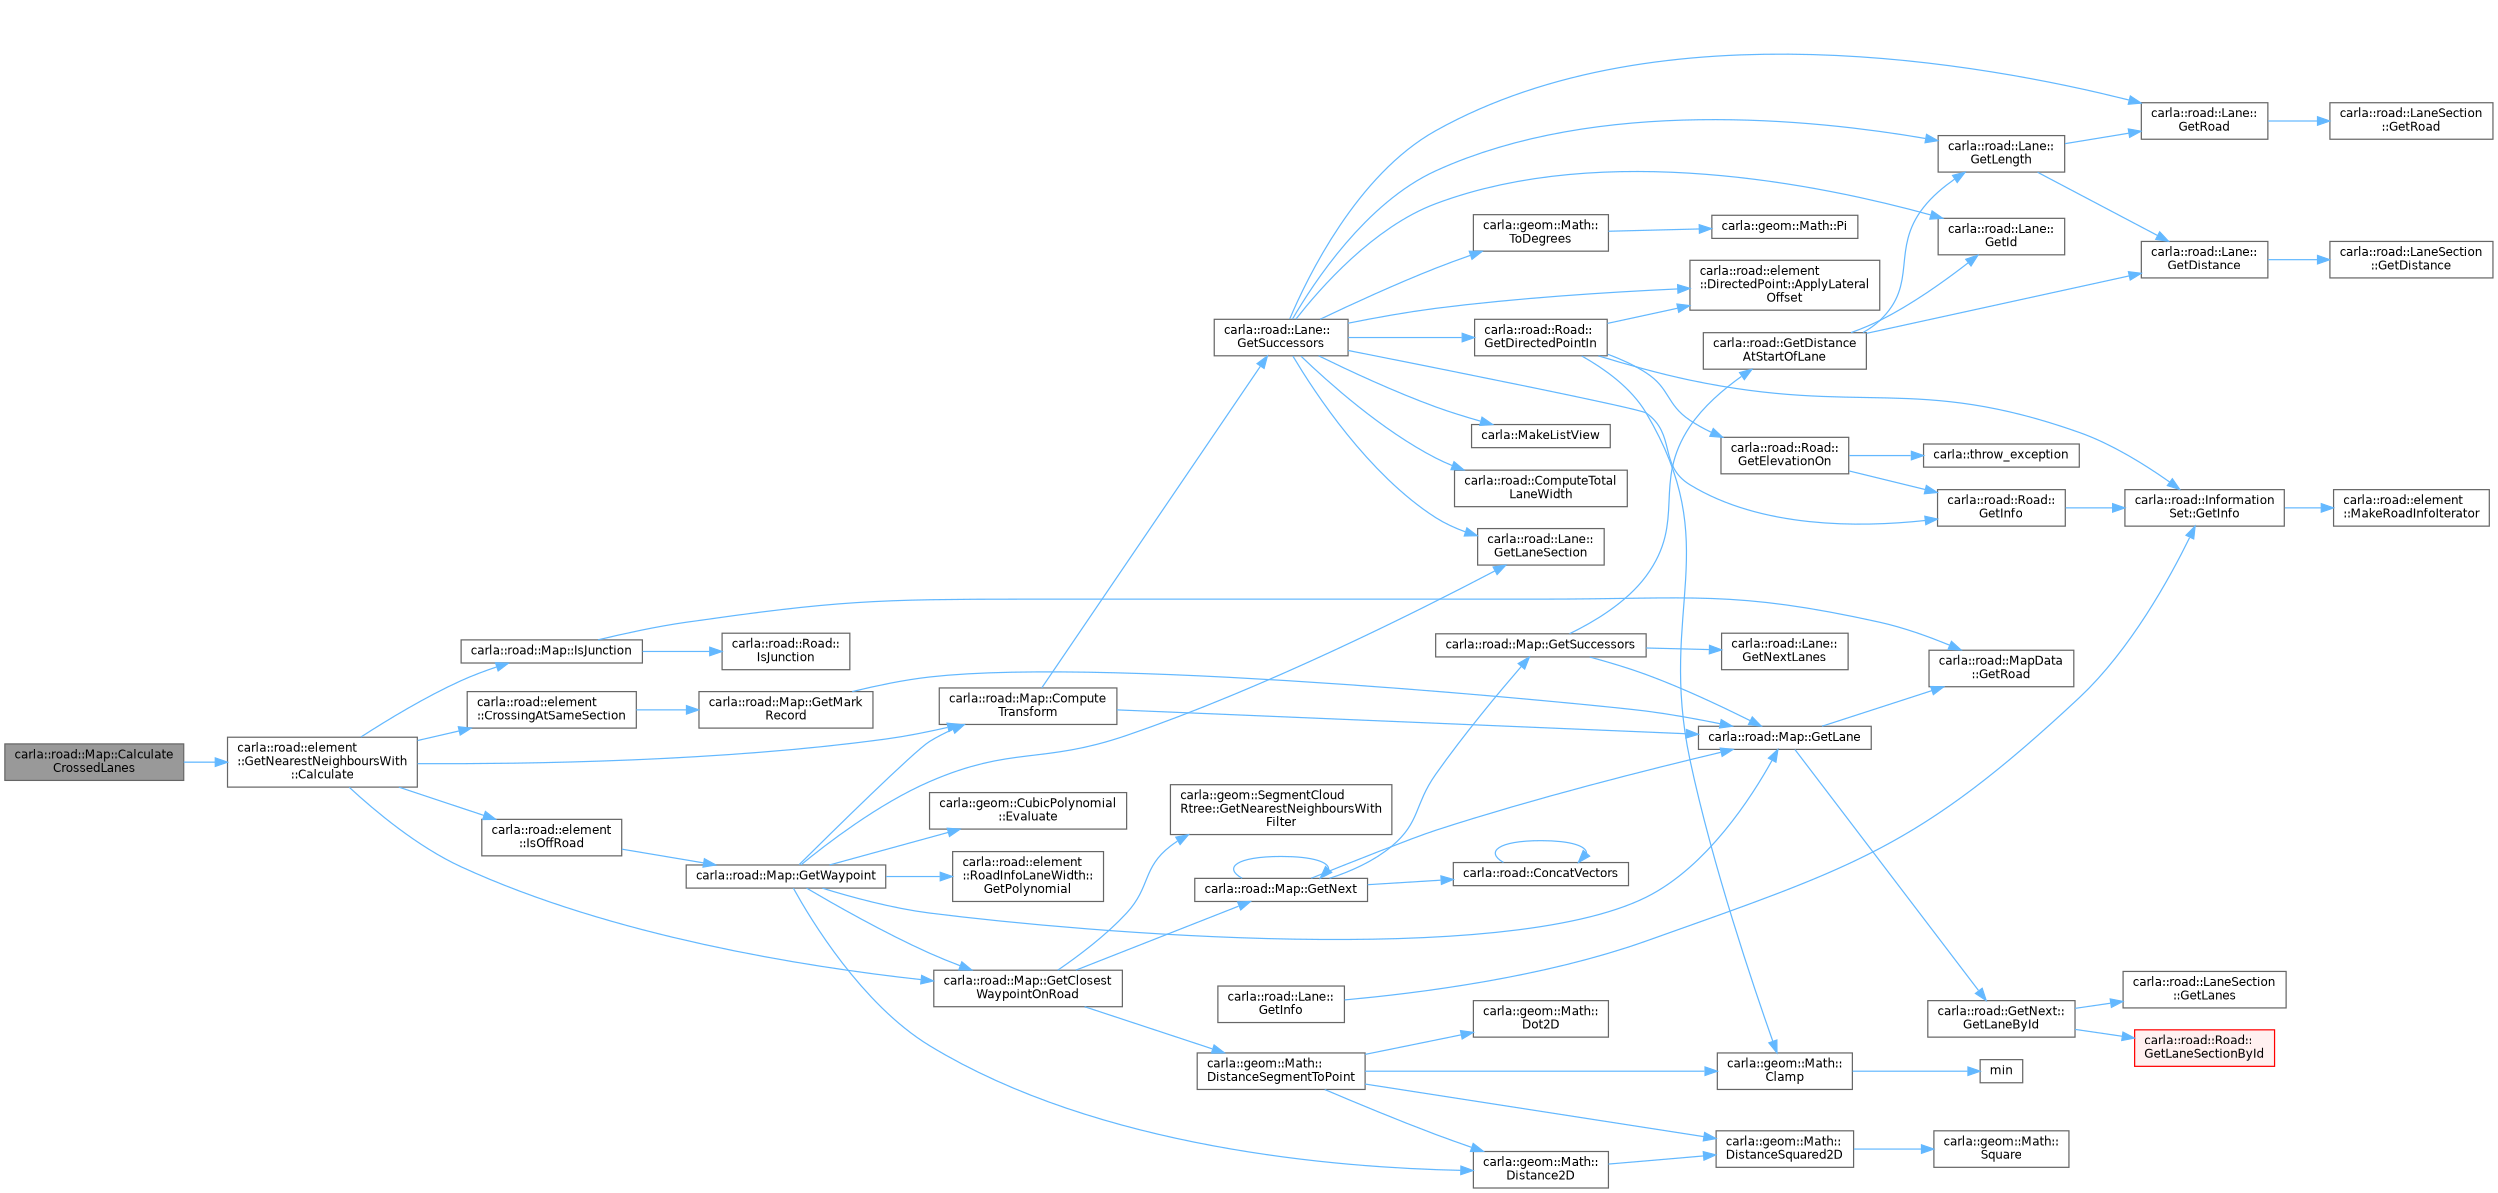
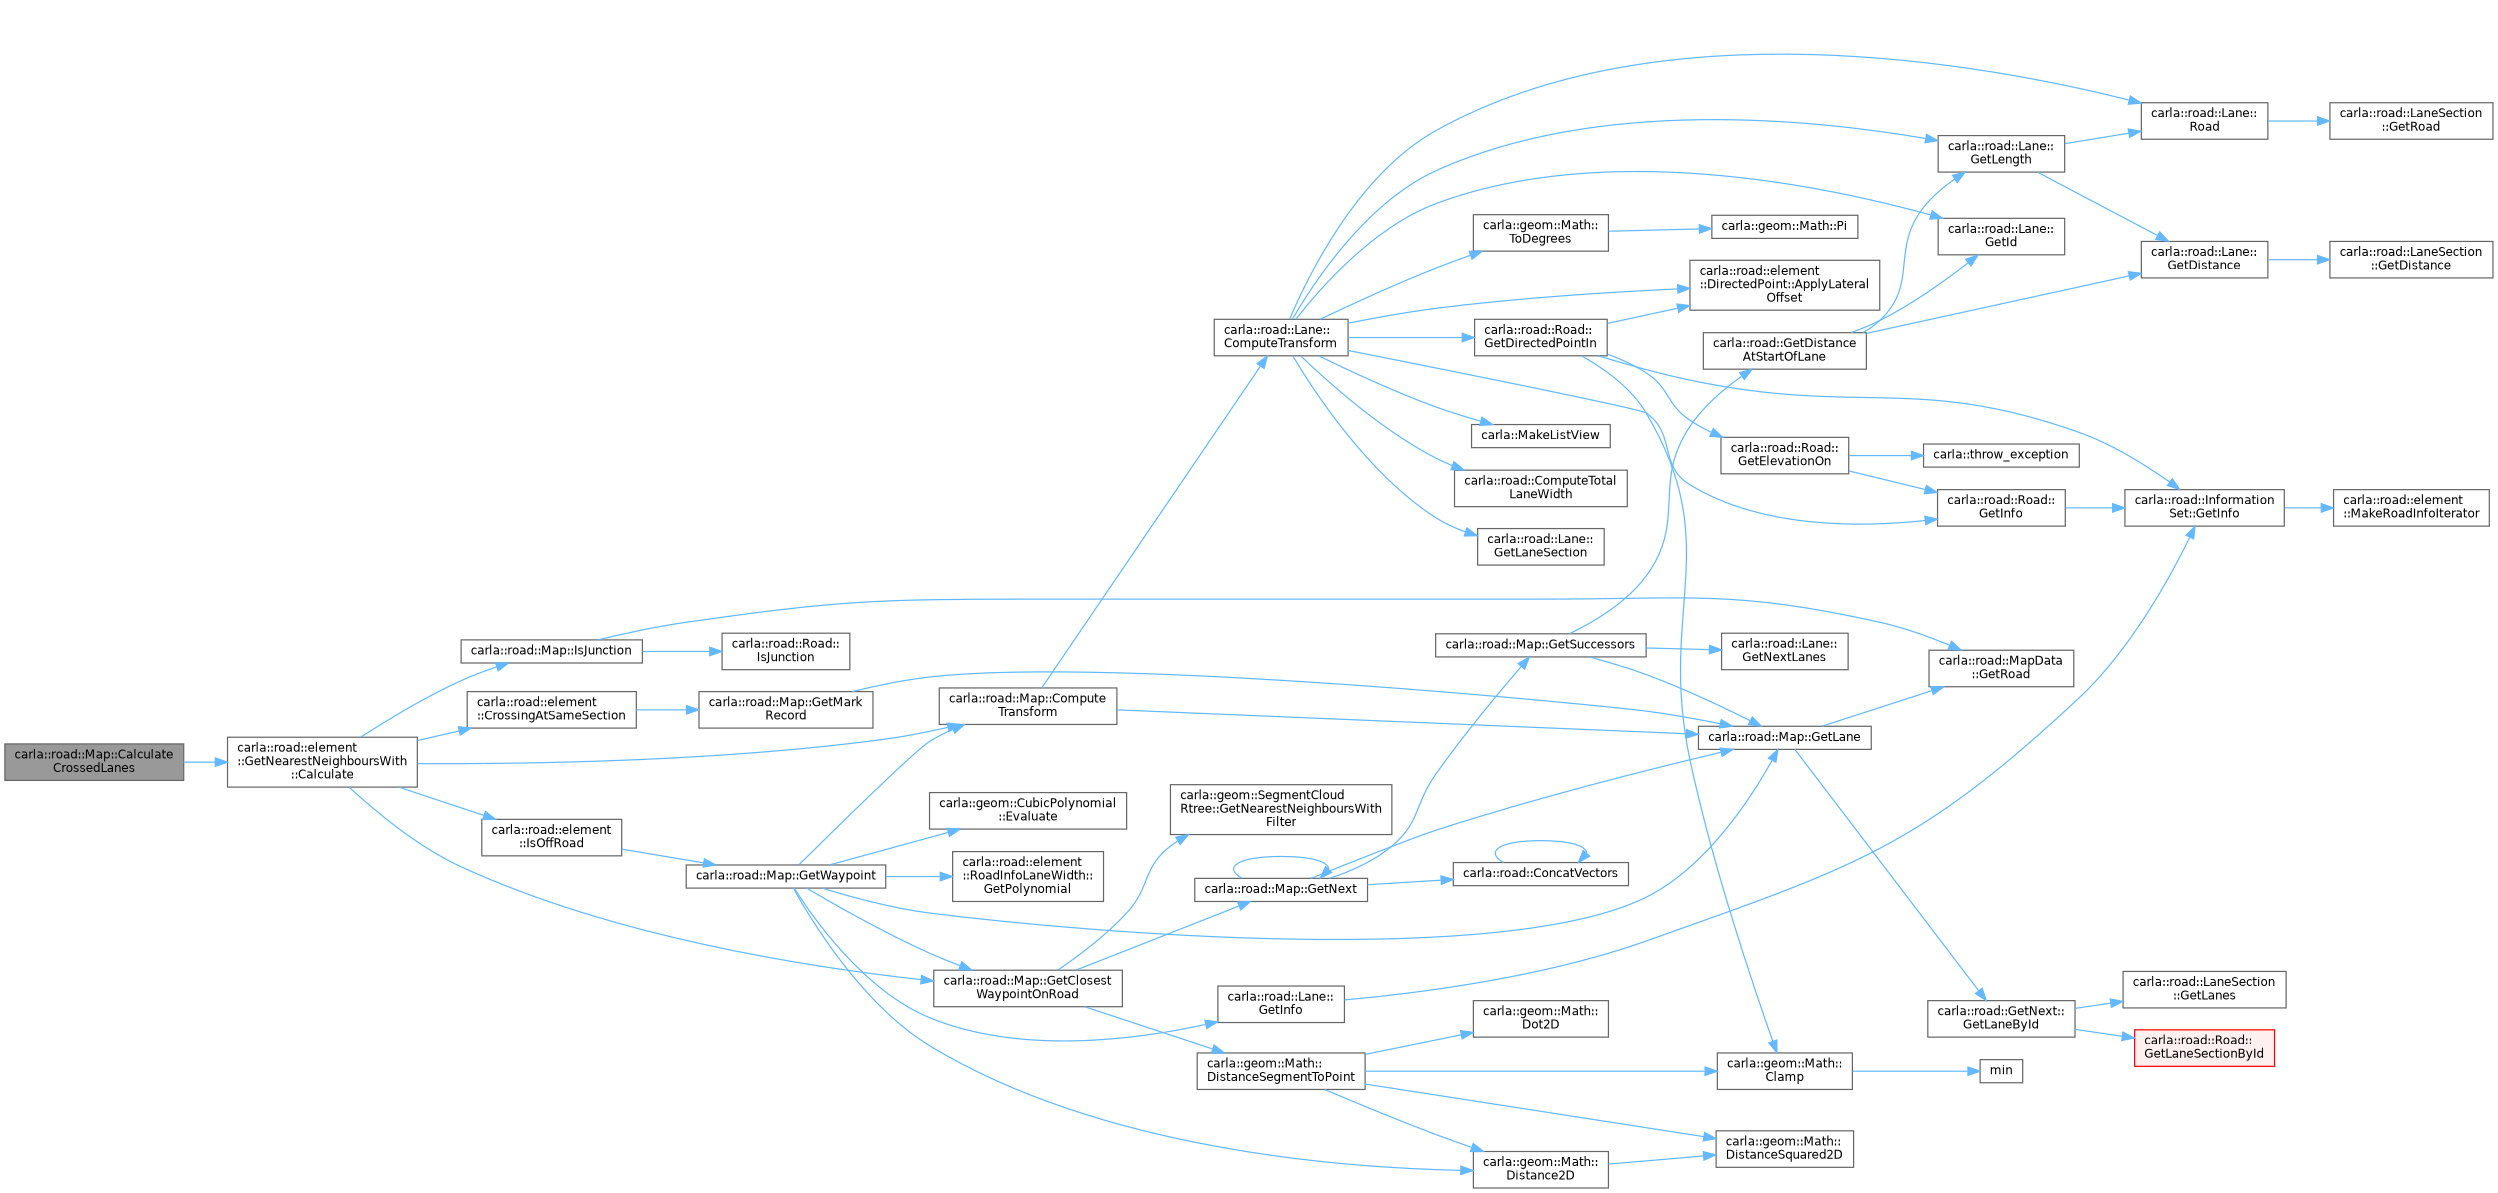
node "carla::road::Lane:: GetRoad": label "carla::road::Lane:: GetRoad" -> "carla::road::Lane:: Road"
node "carla::road::Lane:: GetSuccessors": label "carla::road::Lane:: GetSuccessors" -> "carla::road::Lane:: ComputeTransform"
edge "carla::road::Map::GetWaypoint" -> "carla::road::Lane:: GetLaneSection": now "carla::road::Map::GetWaypoint" -> "carla::road::Lane:: GetInfo"
node "carla::geom::Math:: Square": removed
